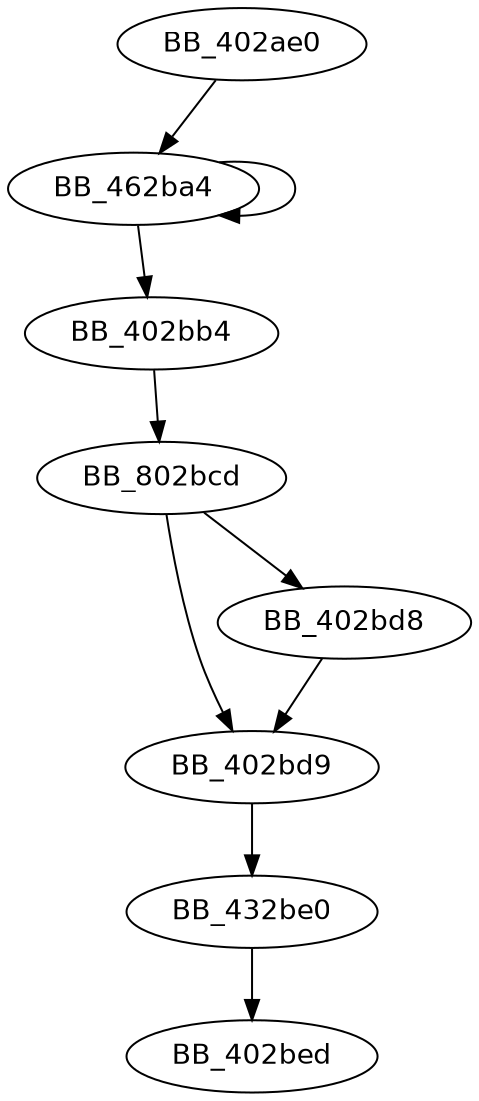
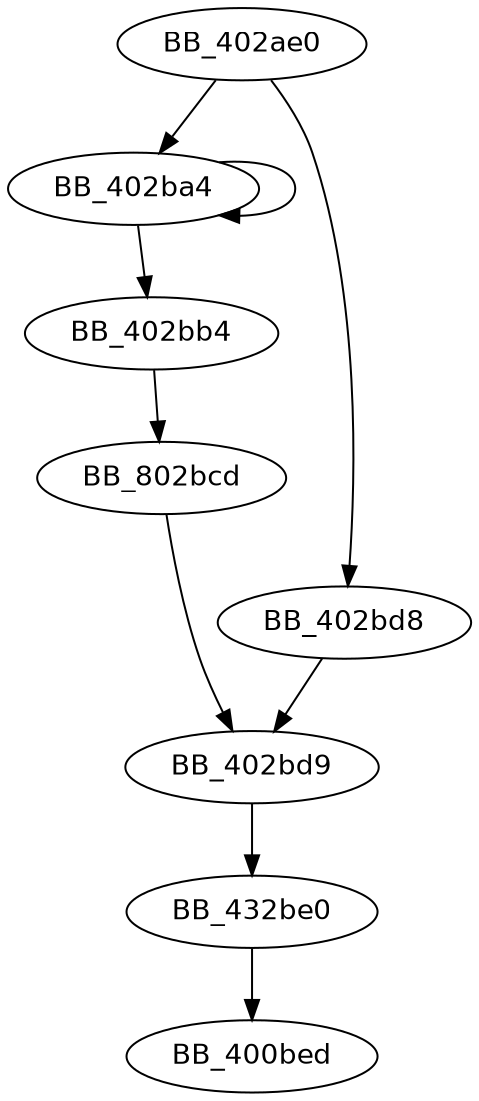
node "BB_462ba4": label "BB_462ba4" -> "BB_402ba4"
edge "BB_802bcd" -> "BB_402bd8": now "BB_402ae0" -> "BB_402bd8"
node "BB_402bed": label "BB_402bed" -> "BB_400bed"
